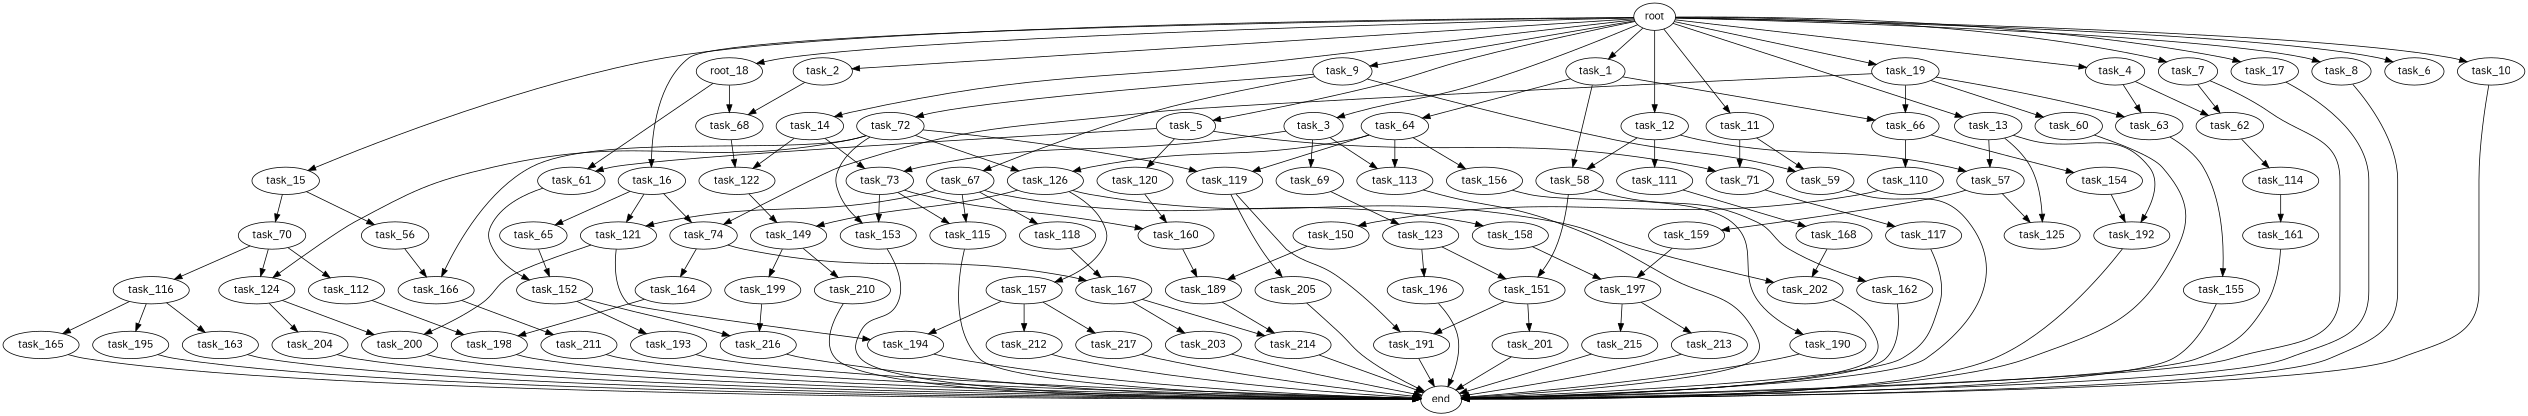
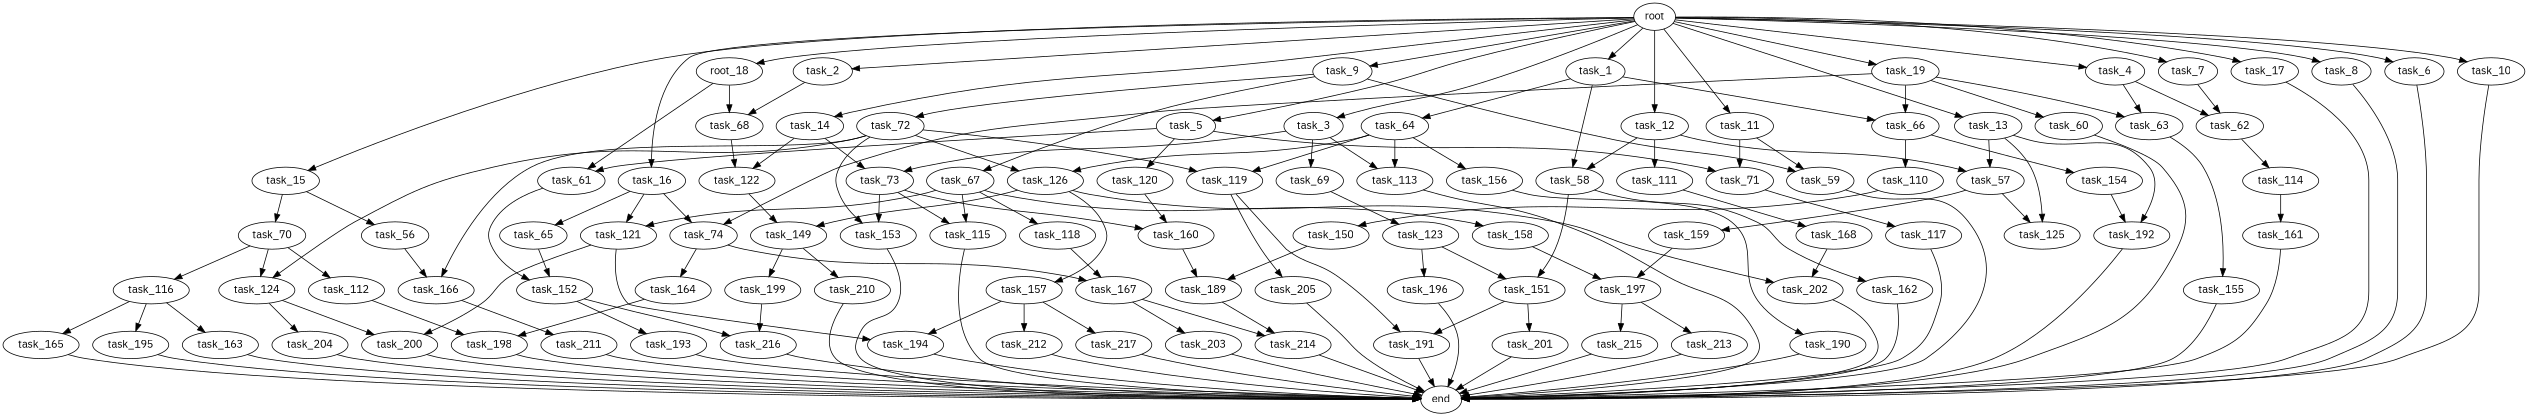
edge "task_7" -> "end": now "task_6" -> "end"
